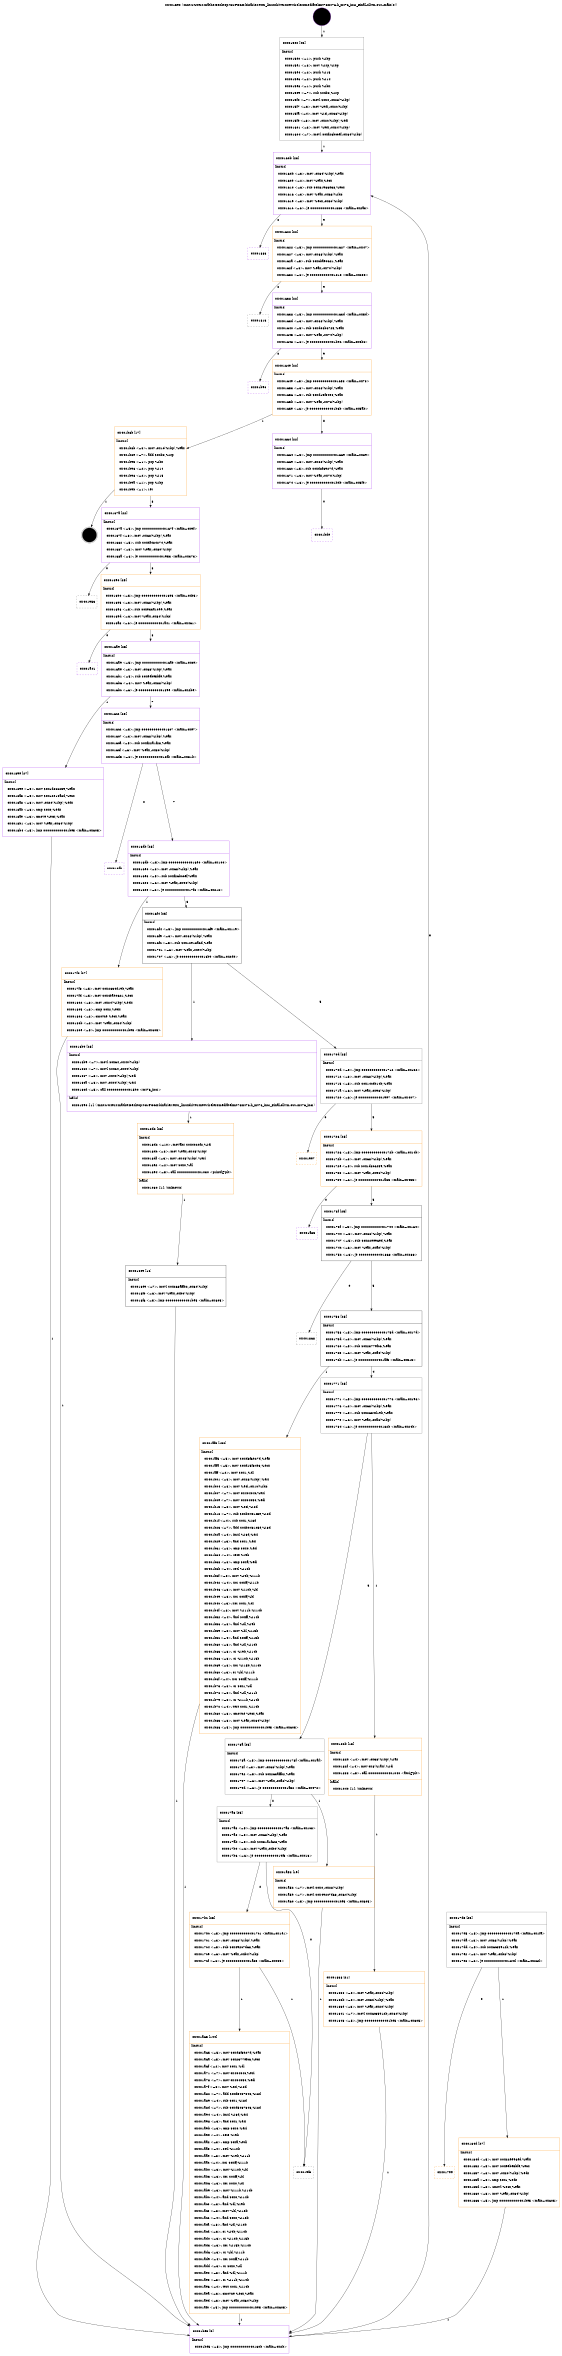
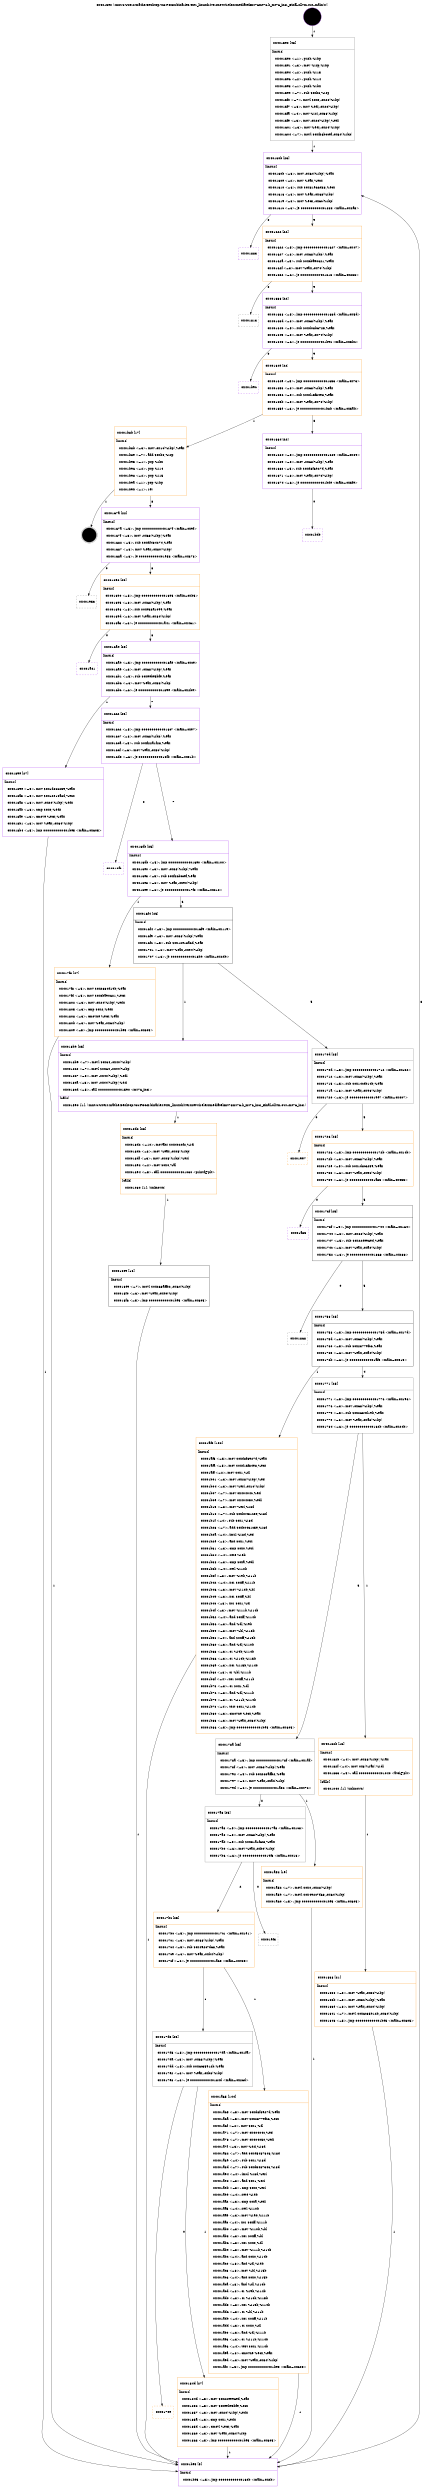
edge "0x4017bc [25]" -> "0x4019f3": now "0x4017bc [25]" -> "0x4017d5 [25]"
